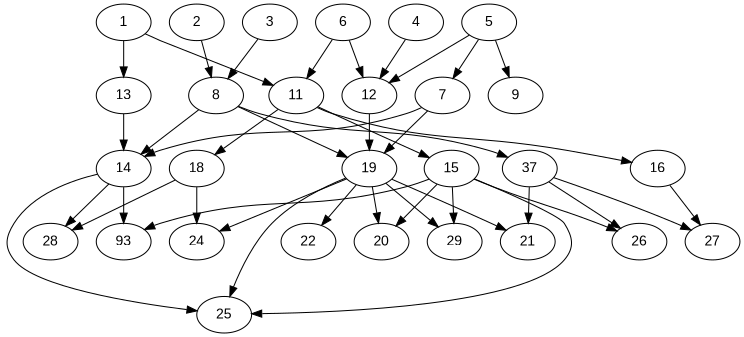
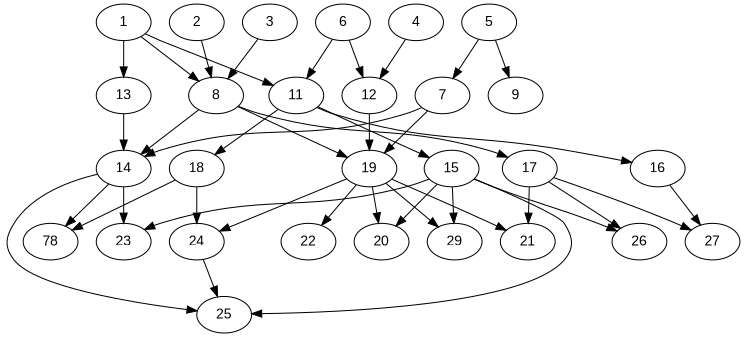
edge "1" -> "8": added
edge "5" -> "12": removed
node "37": label "37" -> "17"
edge "19" -> "25": now "24" -> "25"
node "28": label "28" -> "78"
node "93": label "93" -> "23"
